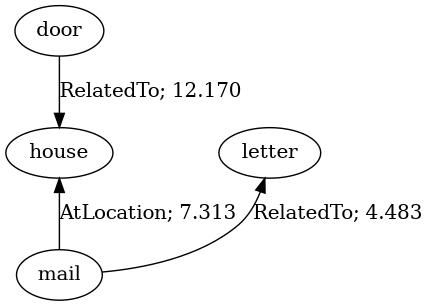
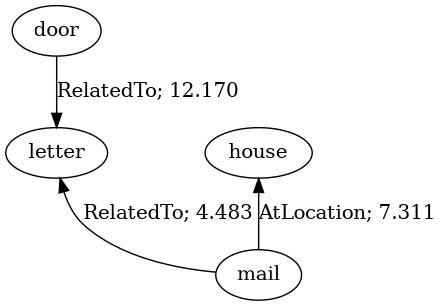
edge "door" -> "house": now "door" -> "letter"
edge "mail" -> "house": label "AtLocation; 7.313" -> "AtLocation; 7.311"
